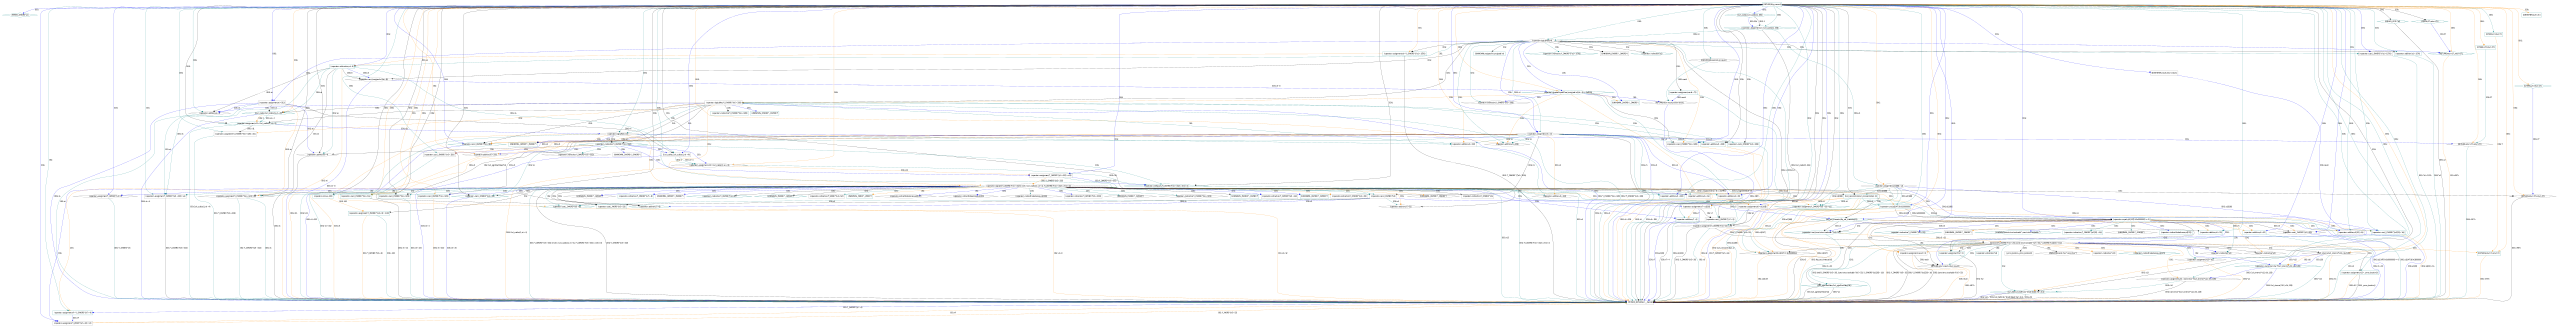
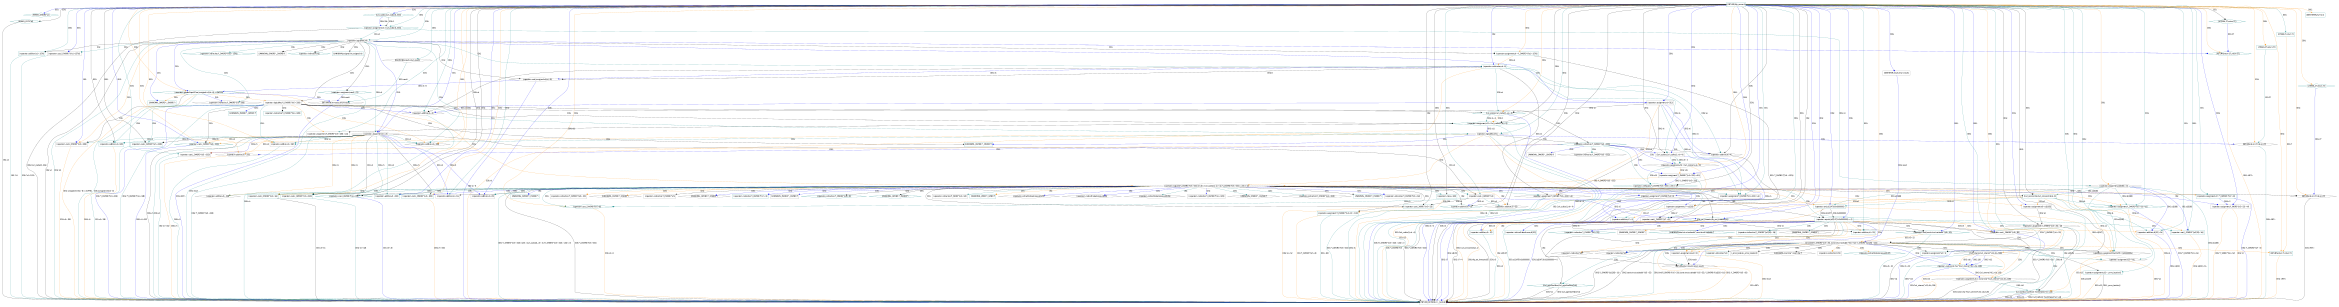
node "(<operator>.assignment,result = 71)": shape box -> diamond
edge "(<operator>.assignment,v5 = v4)" -> "(<operator>.cast,(_DWORD *)(v5 + 324))": label "DDG: Curl_pgrsStartNow(*a1)" -> "DDG: v5"
edge "(METHOD_RETURN,int __fastcall)" -> "(<operator>.assignment,v9 = *(_DWORD *)(v7 + 4))": reversed
